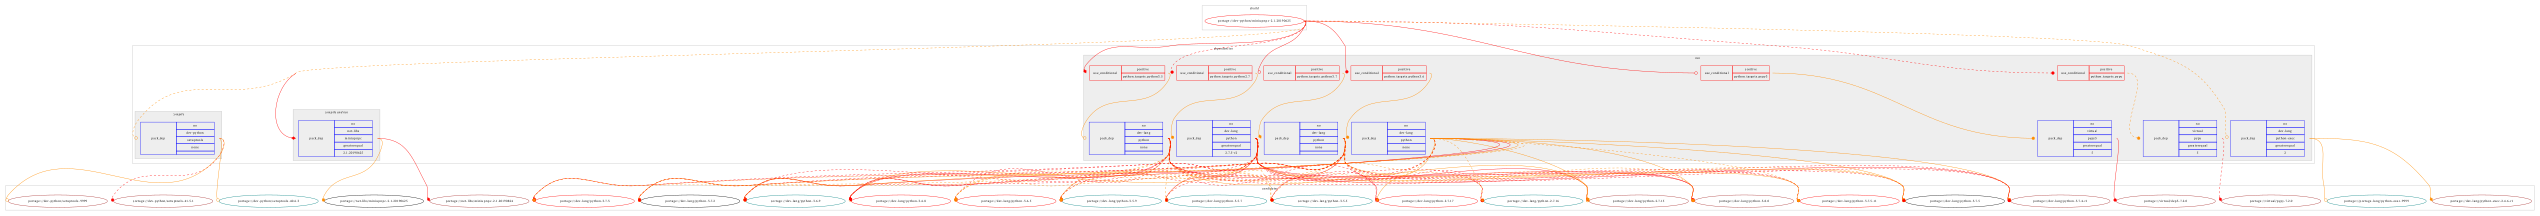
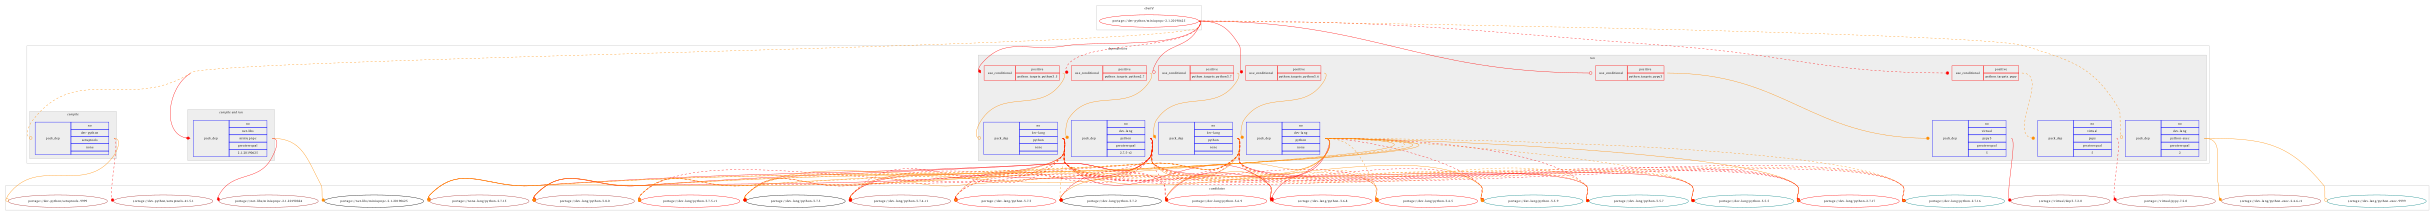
node "portage://dev-python/setuptools-40.6.3": removed
node "portage://dev-lang/python-3.6.9": color teal -> red
node "portage://dev-lang/python-2.7.15": label "portage://dev-lang/python-2.7.15" -> "portage://none-lang/python-2.7.15"
node "portage://portage-lang/python-exec-9999": label "portage://portage-lang/python-exec-9999" -> "portage://dev-lang/python-exec-9999"
